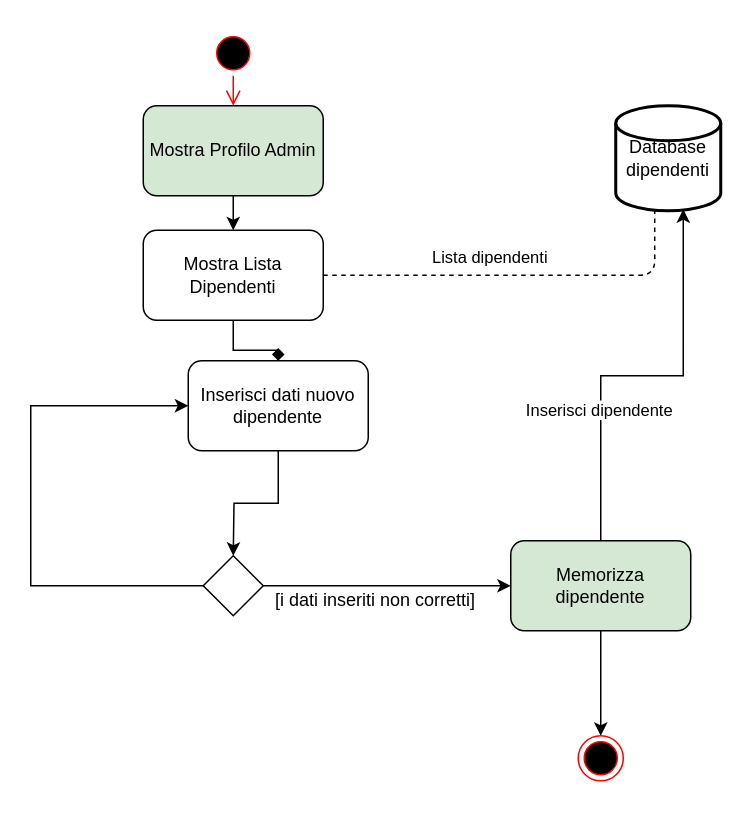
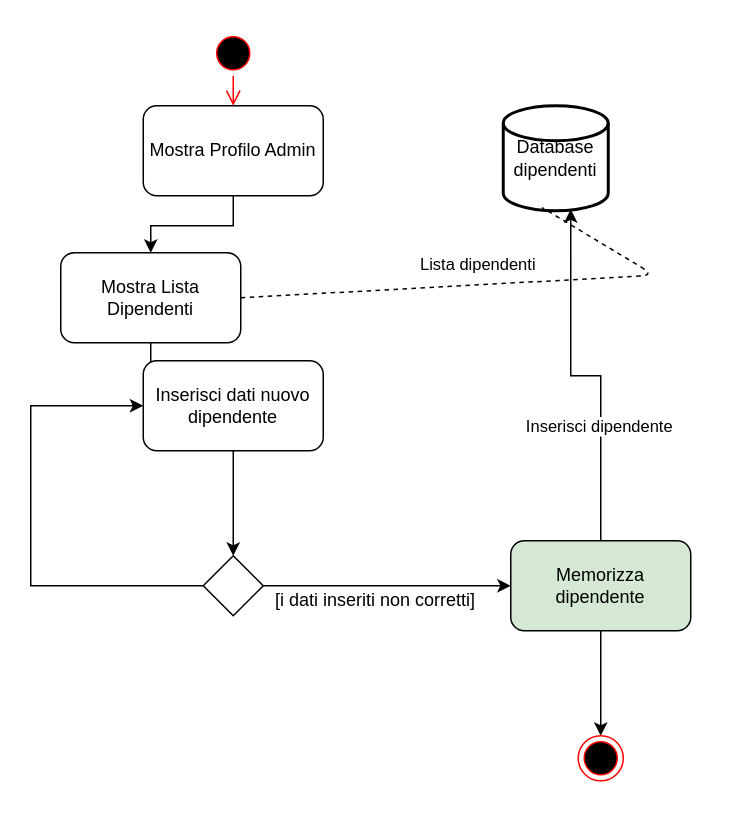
node "Mostra Profilo Admin": fillcolor #d5e8d4 -> #ffffff
node "Database dipendenti": moved (668, 158) -> (556, 158)
node "Mostra Lista Dipendenti": moved (233, 275) -> (151, 298)
node "Inserisci dati nuovo dipendente": moved (278, 406) -> (233, 406)
